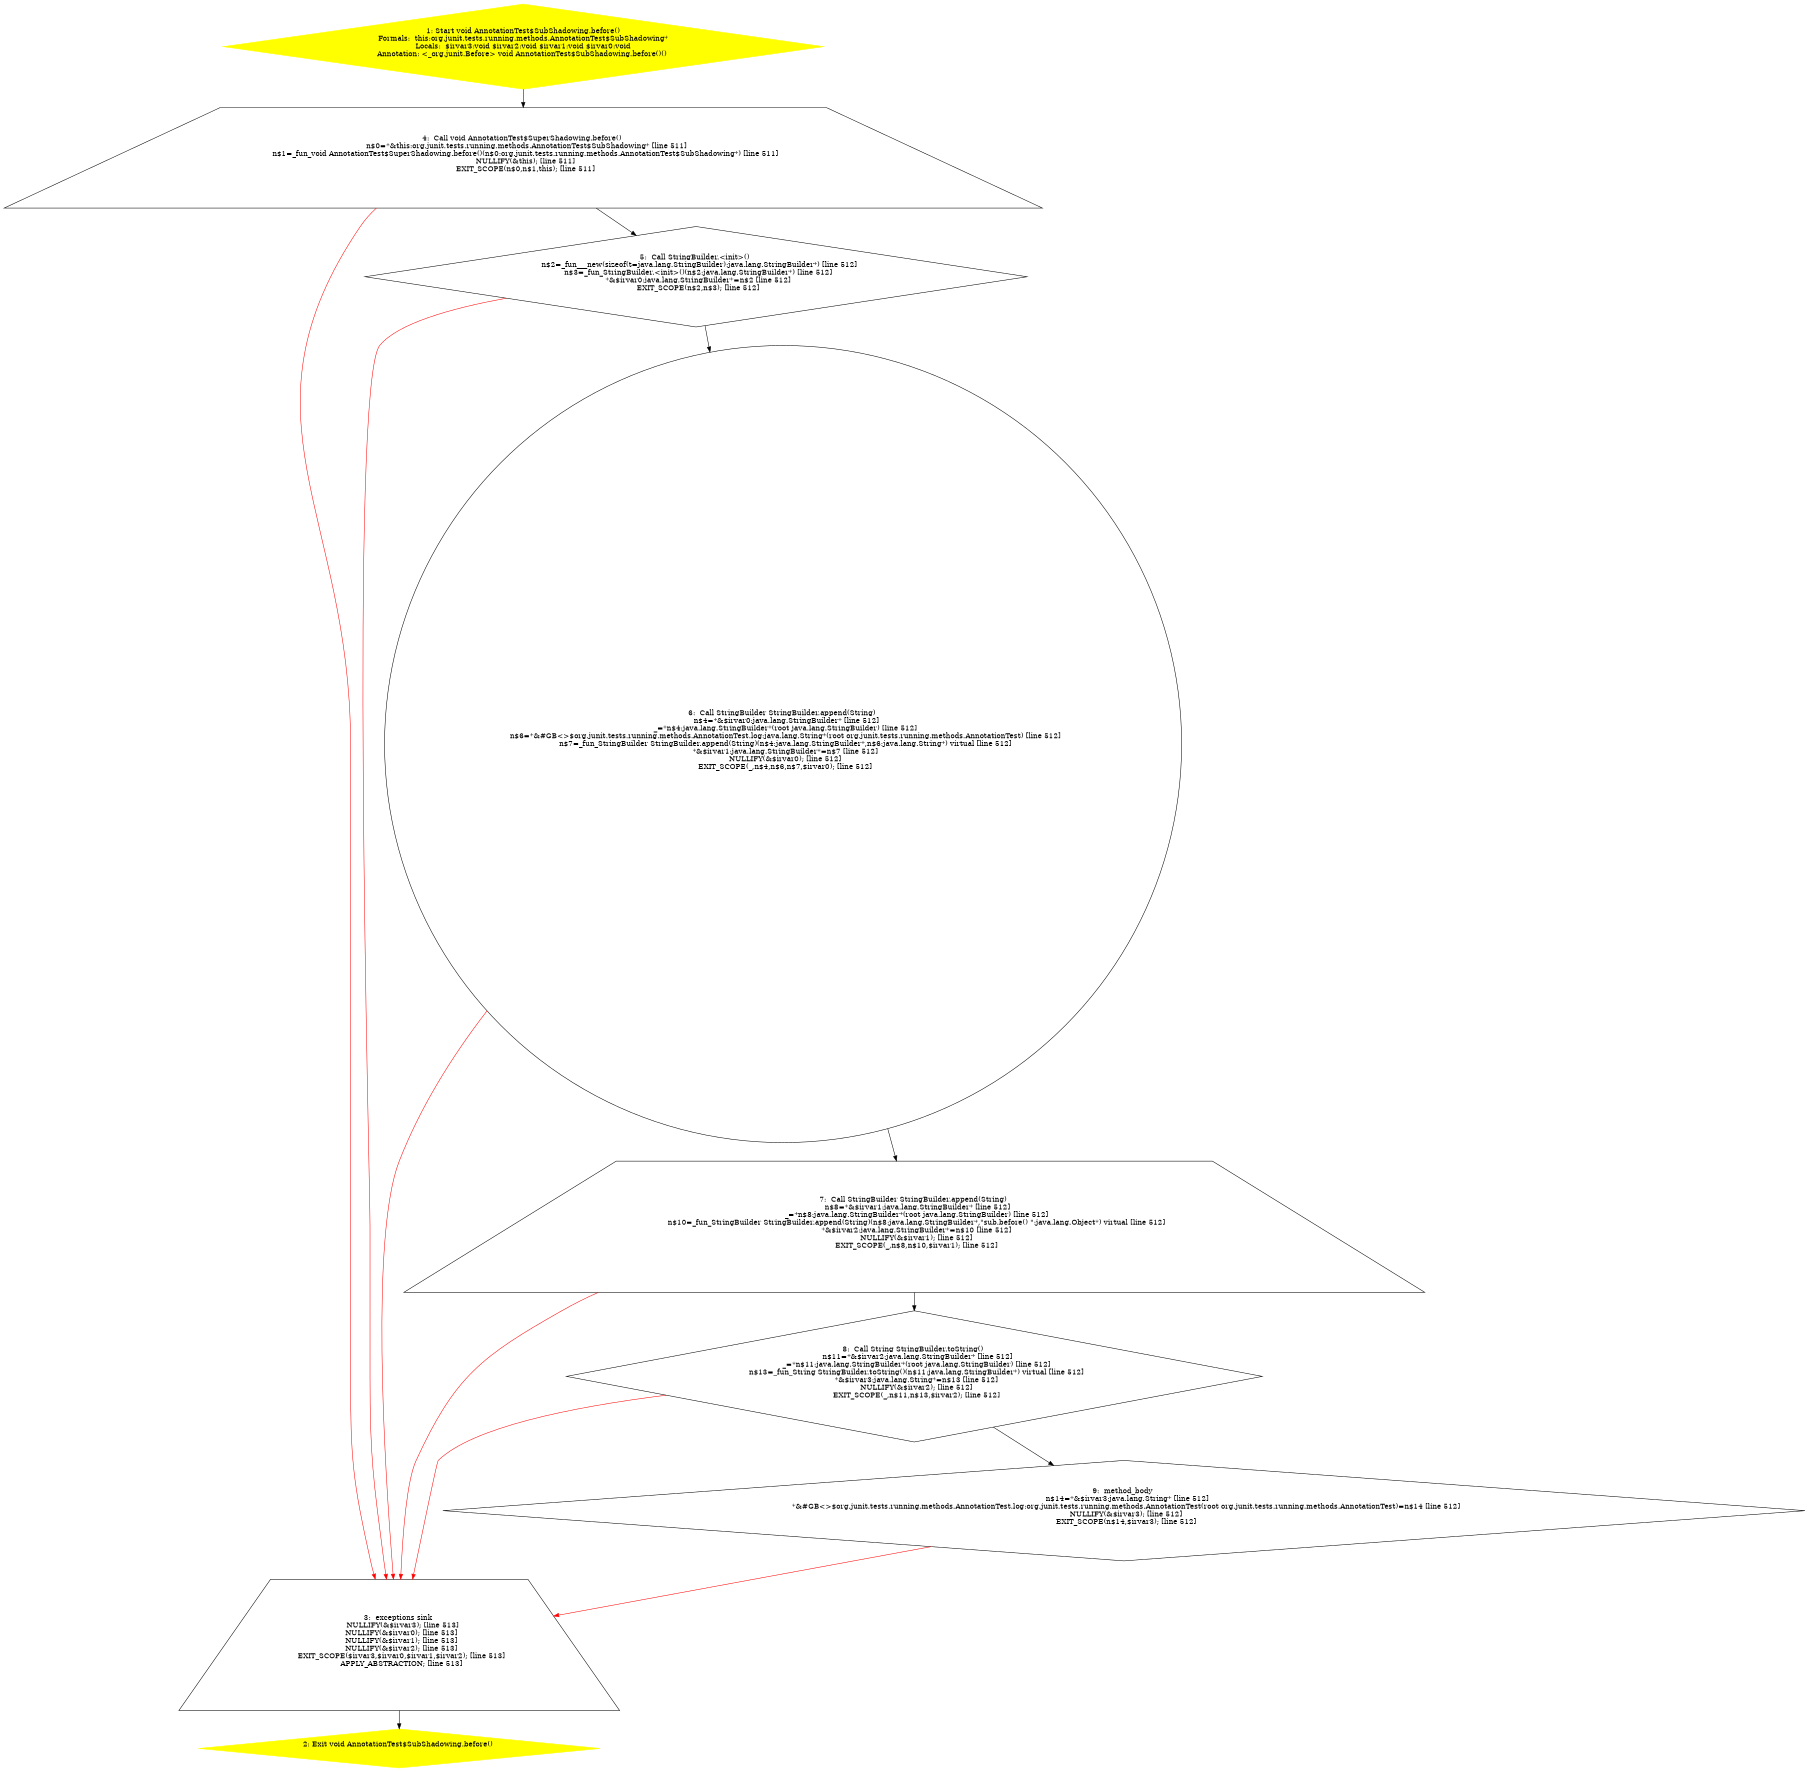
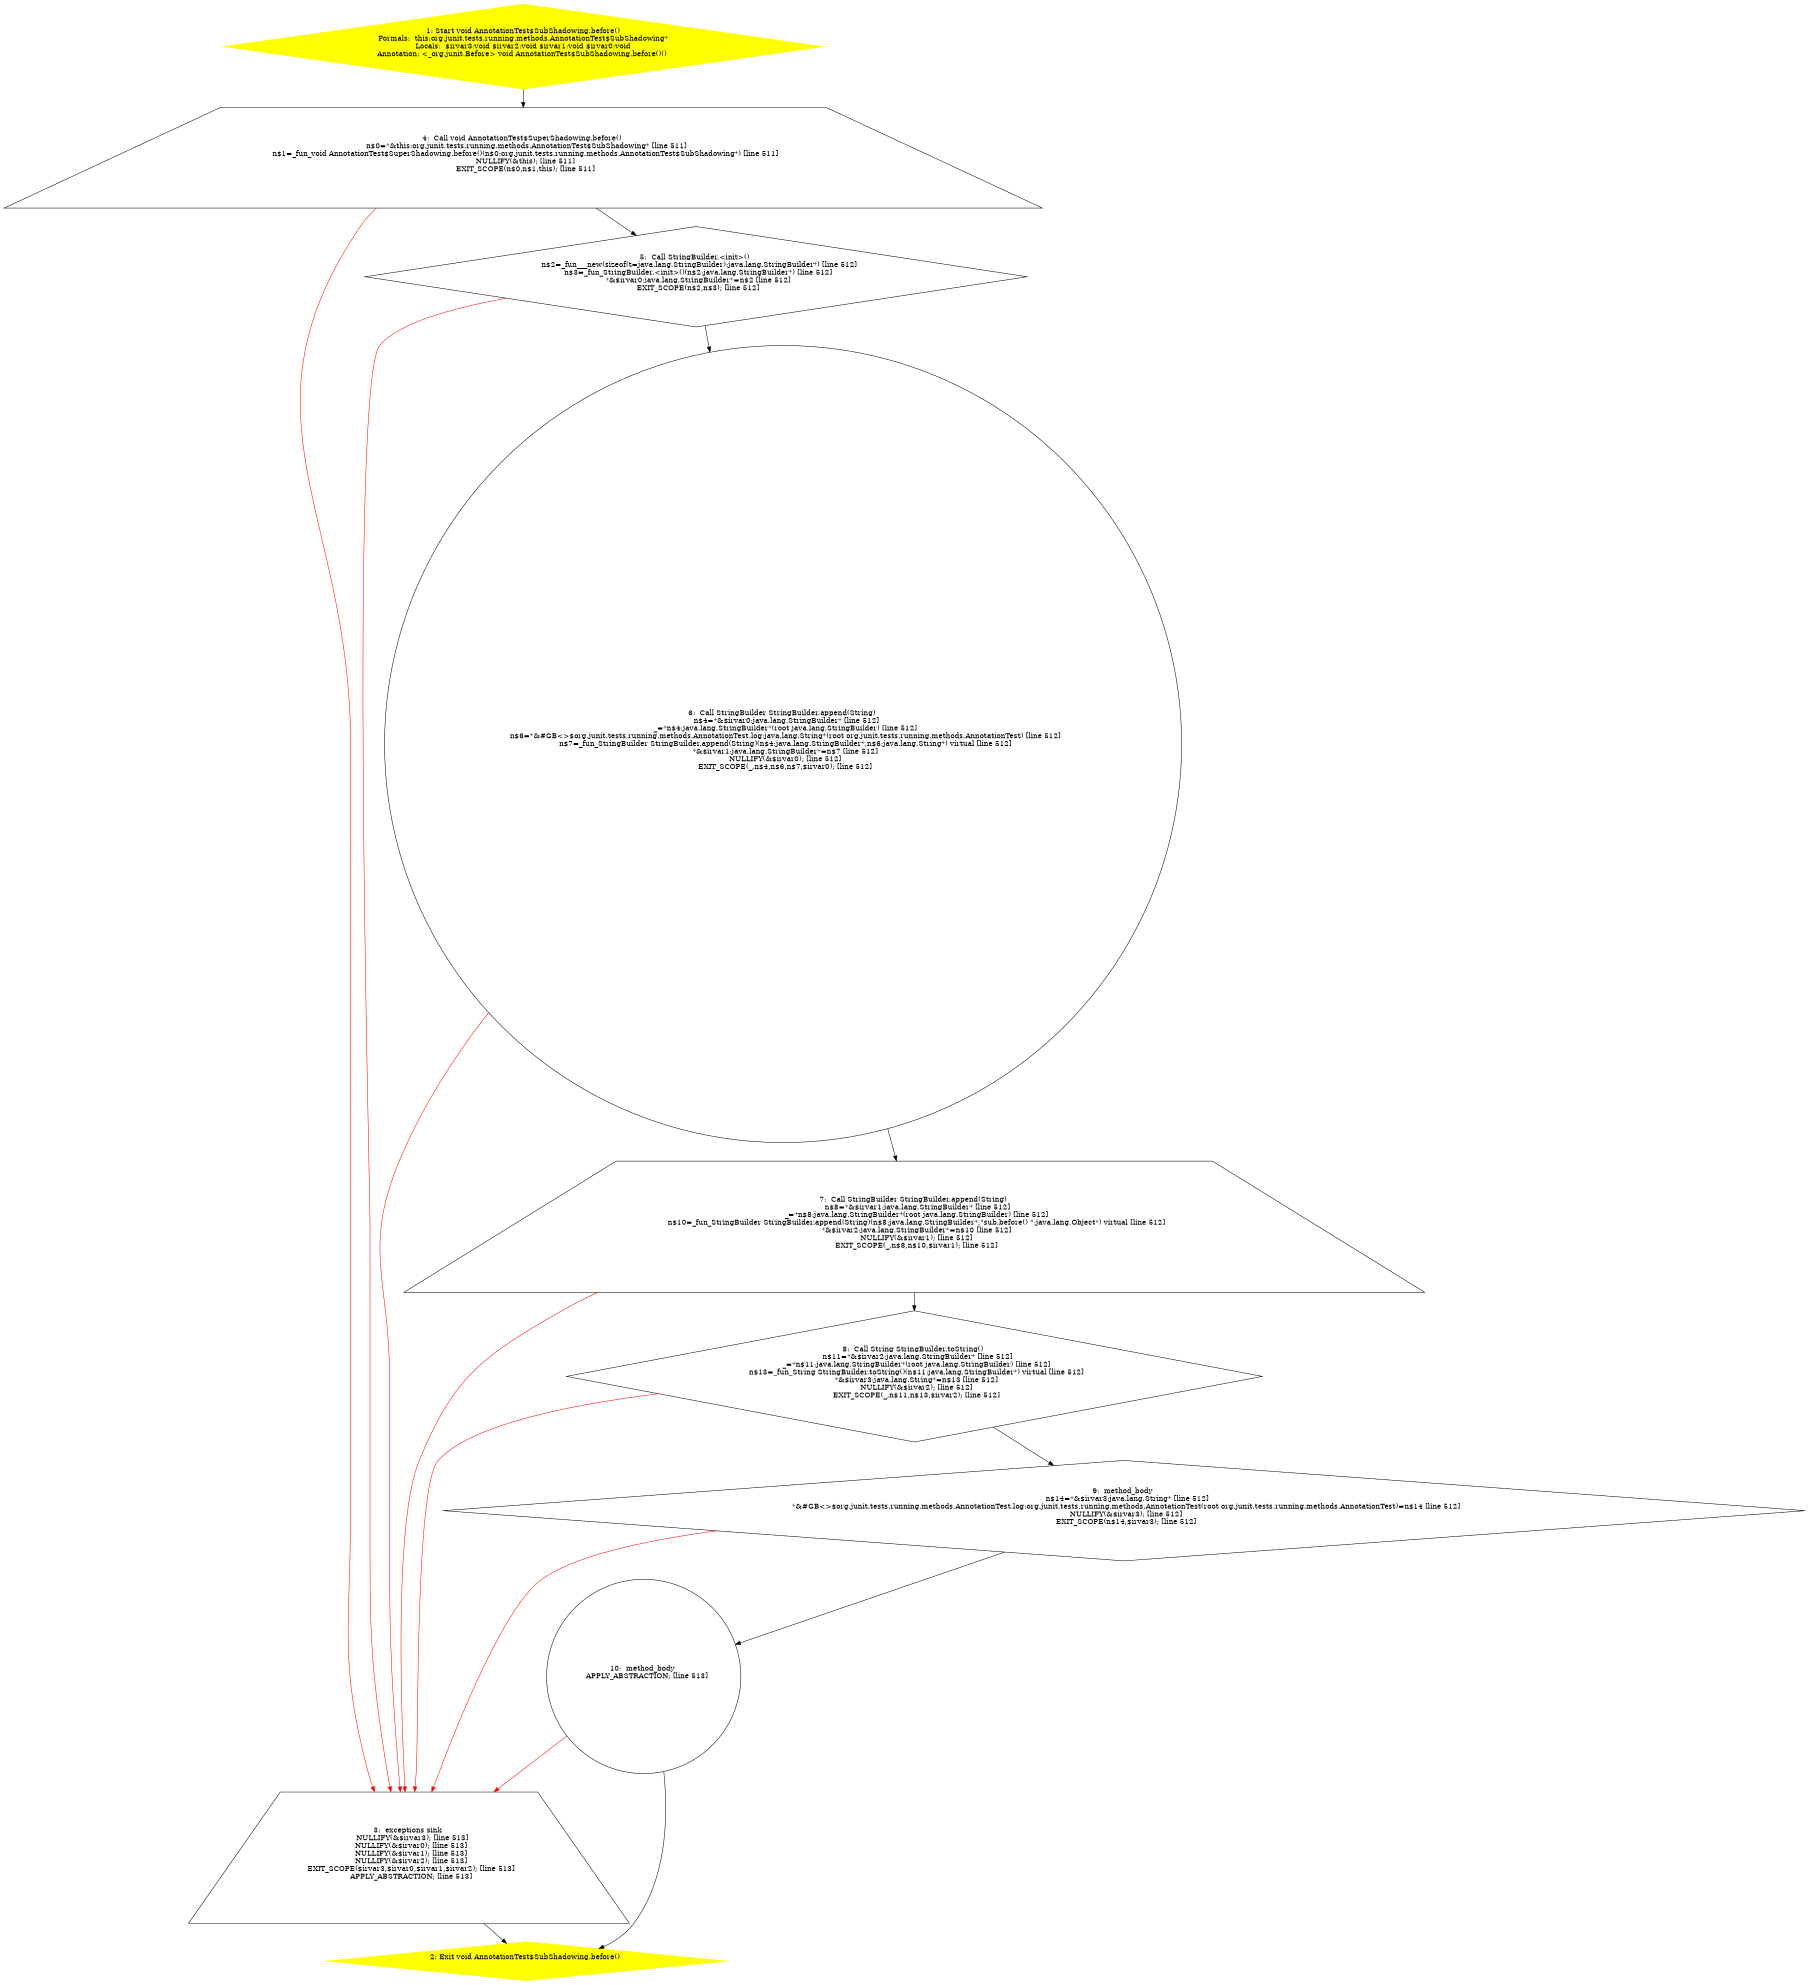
node "10:  method_body APPLY_ABSTRACTION; [line 513]": added
